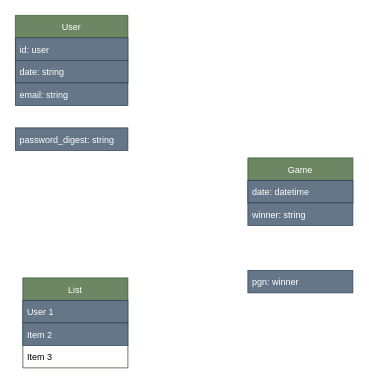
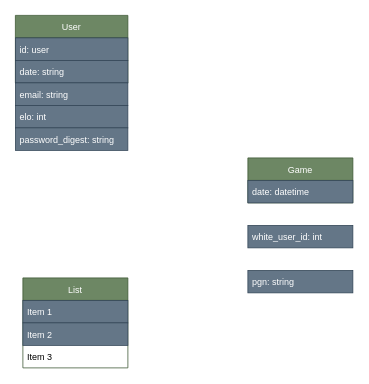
node "elo: int": added
node "winner: string": removed
node "white_user_id: int": added
node "pgn: winner": label "pgn: winner" -> "pgn: string"
node "User 1": label "User 1" -> "Item 1"
